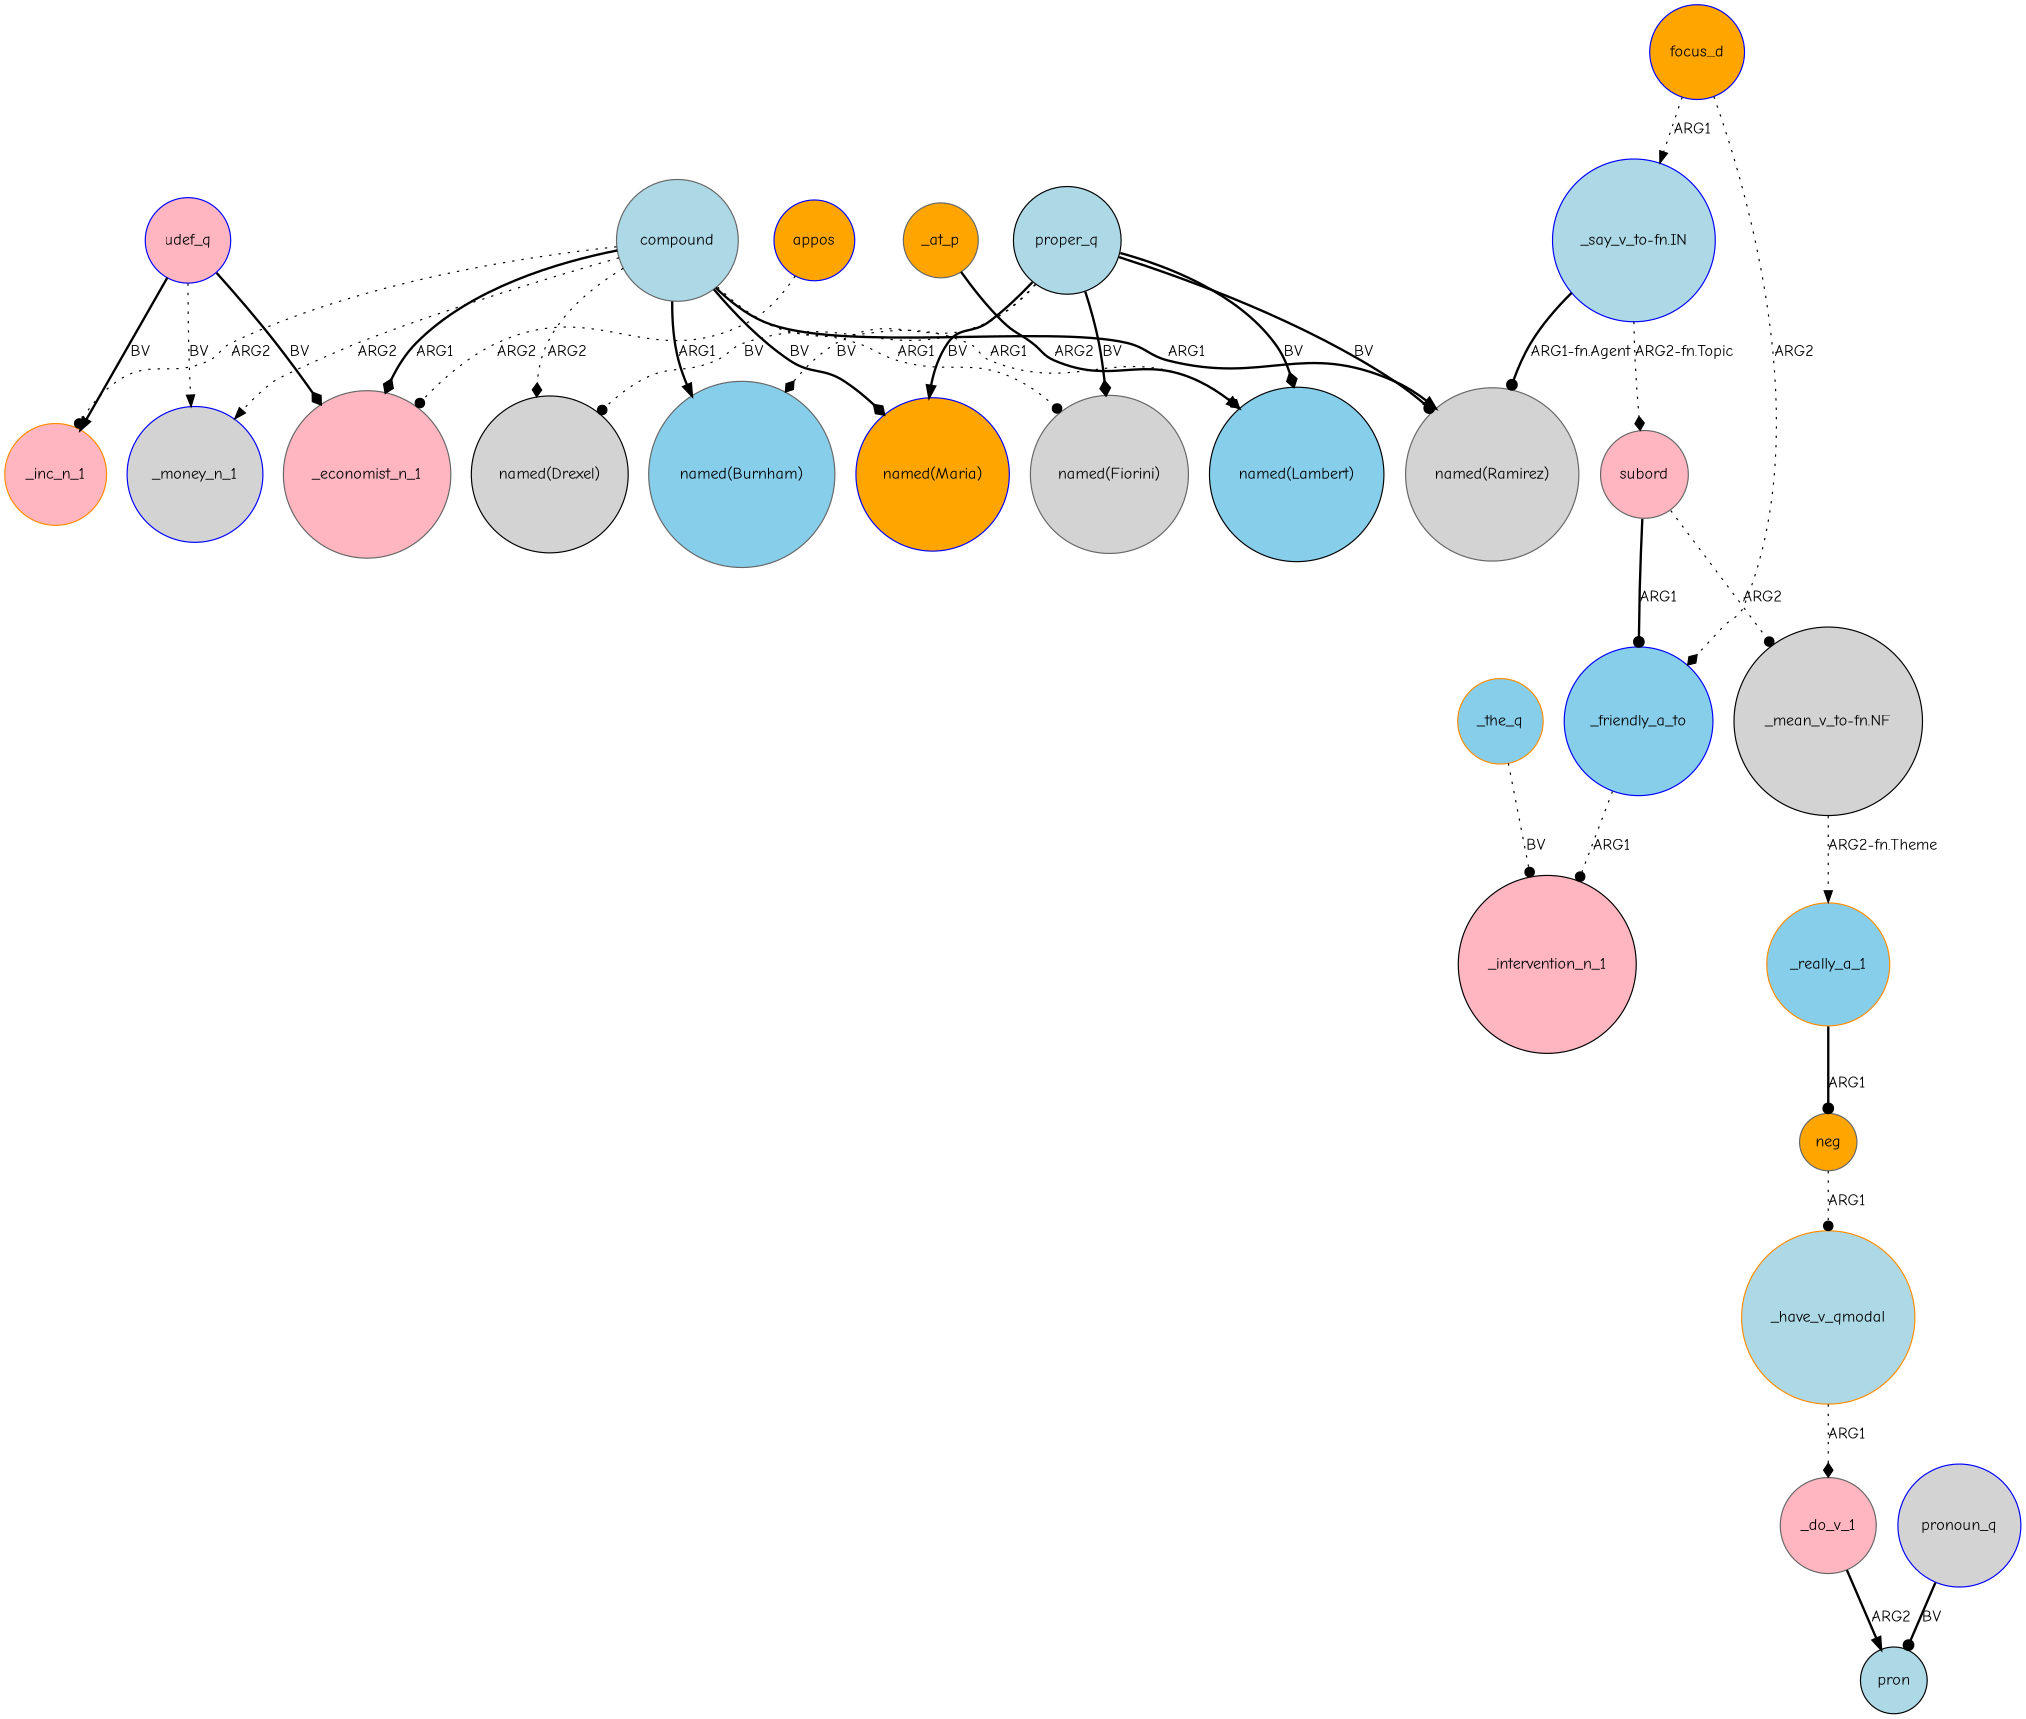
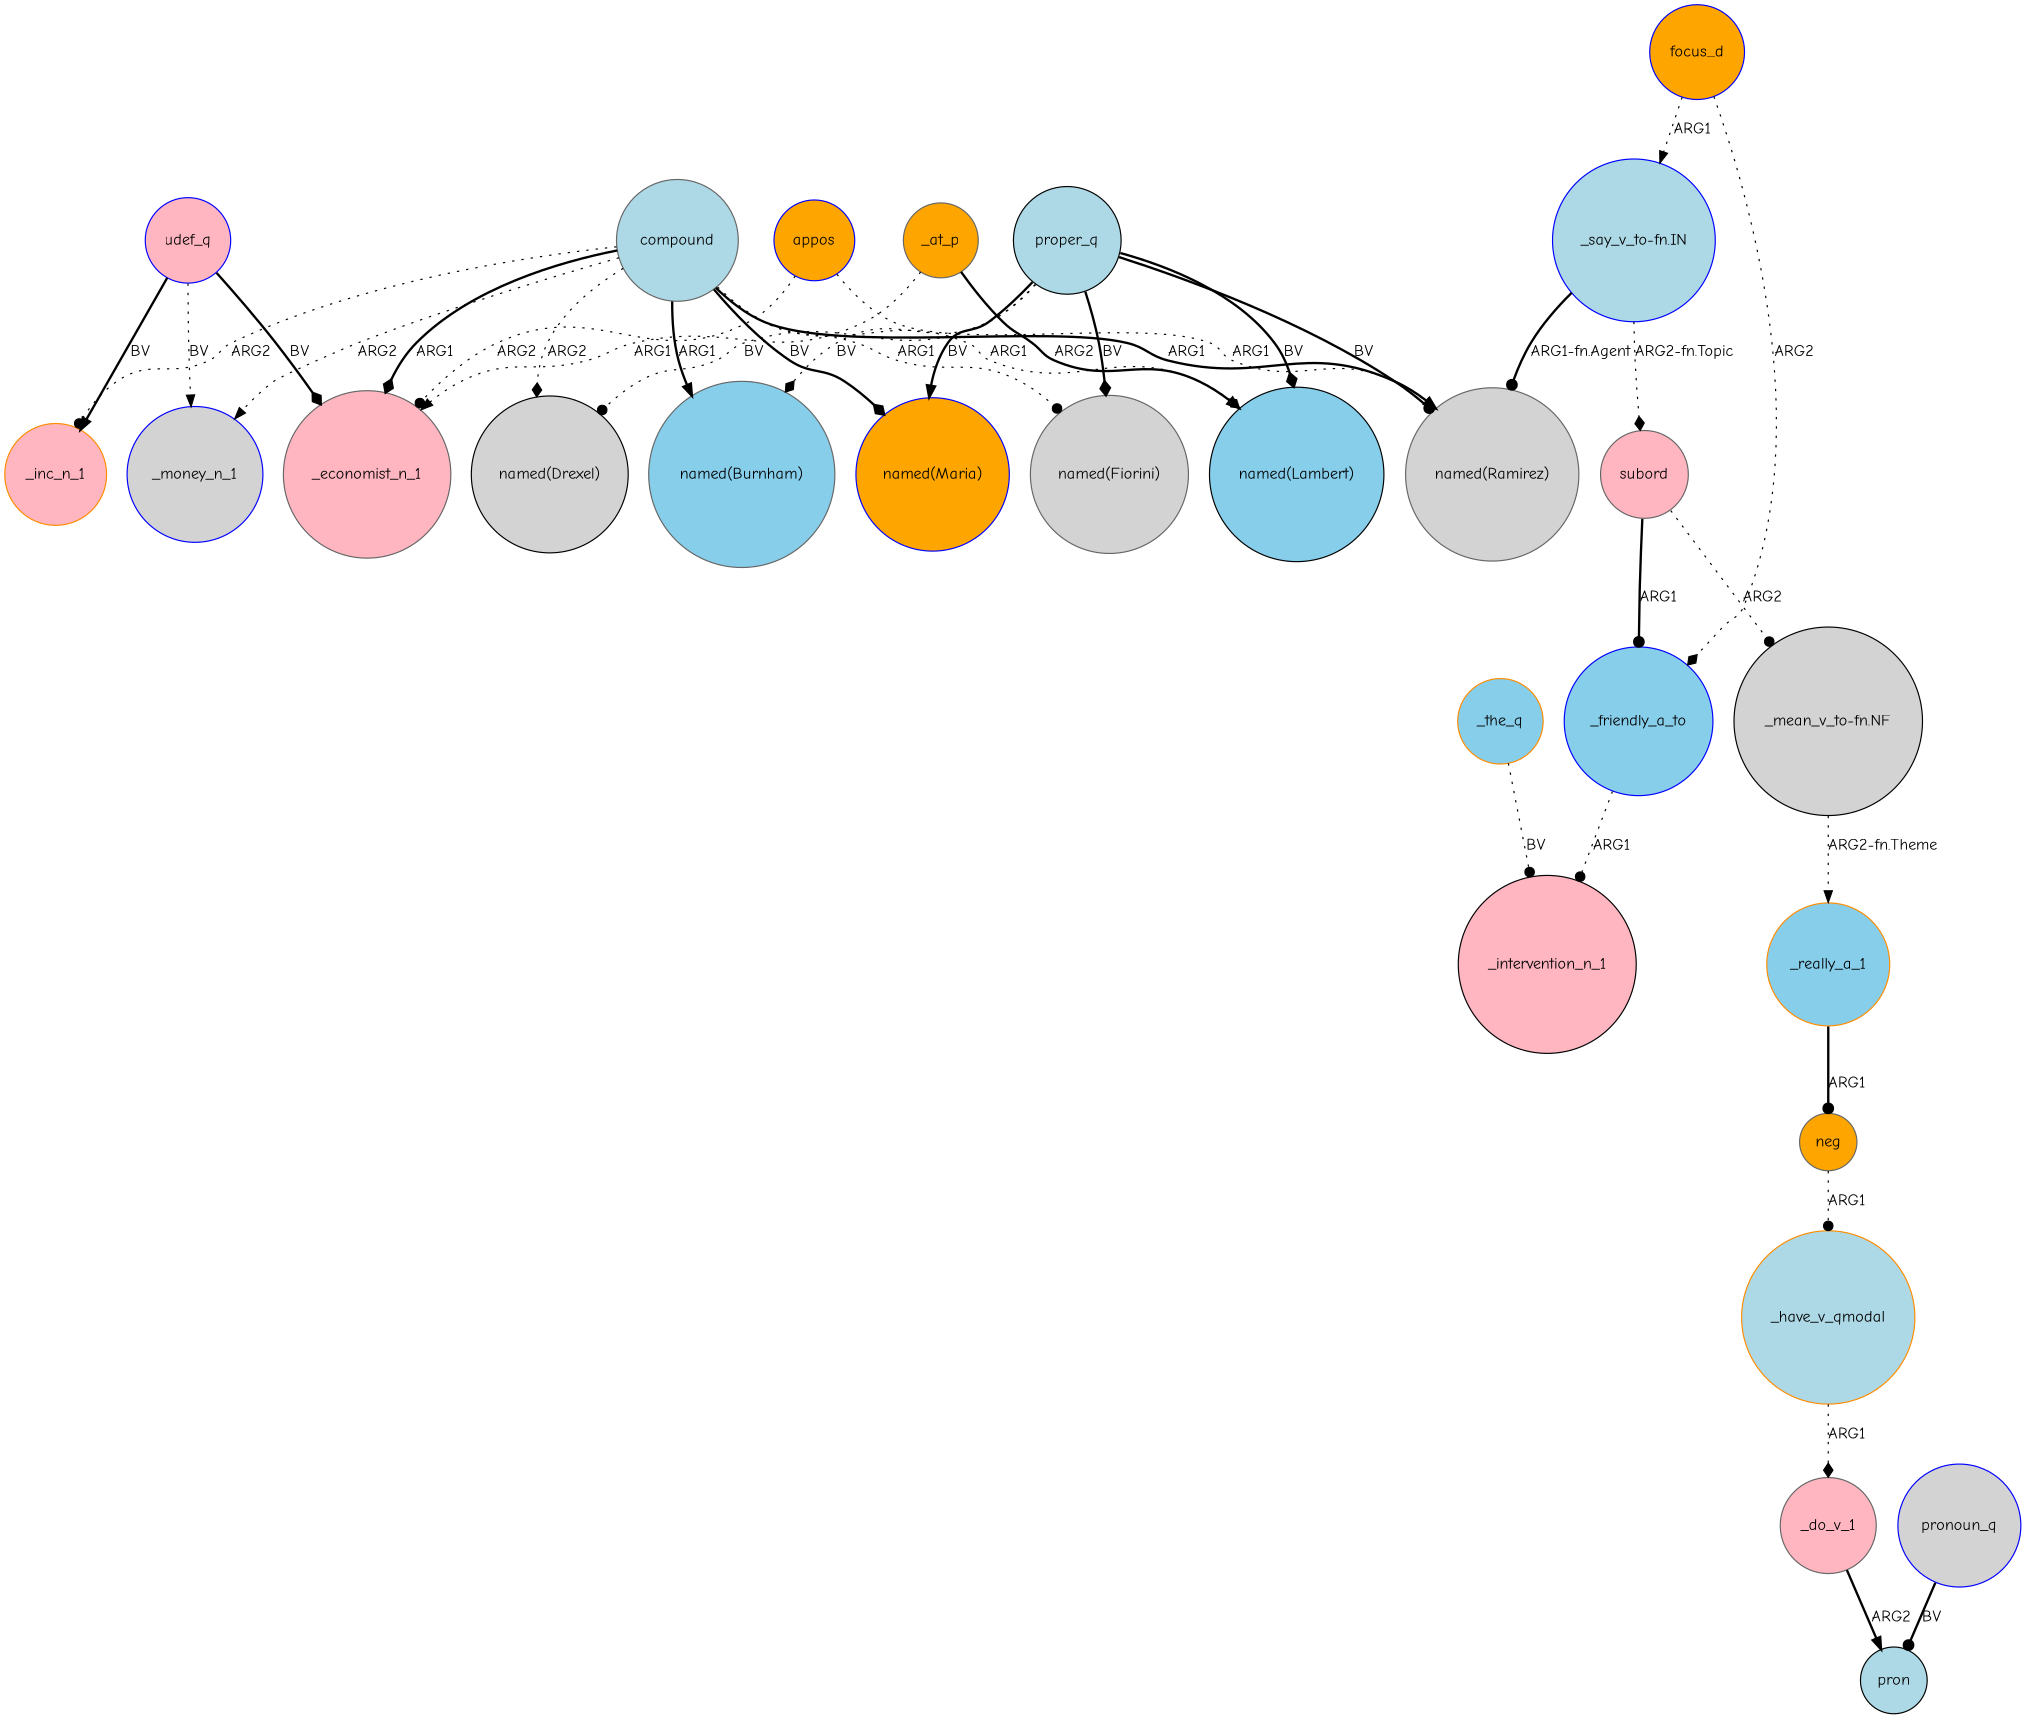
edge "appos" -> "named(Ramirez)": added, label "ARG1"
edge "_at_p" -> "_economist_n_1": added, label "ARG1"
